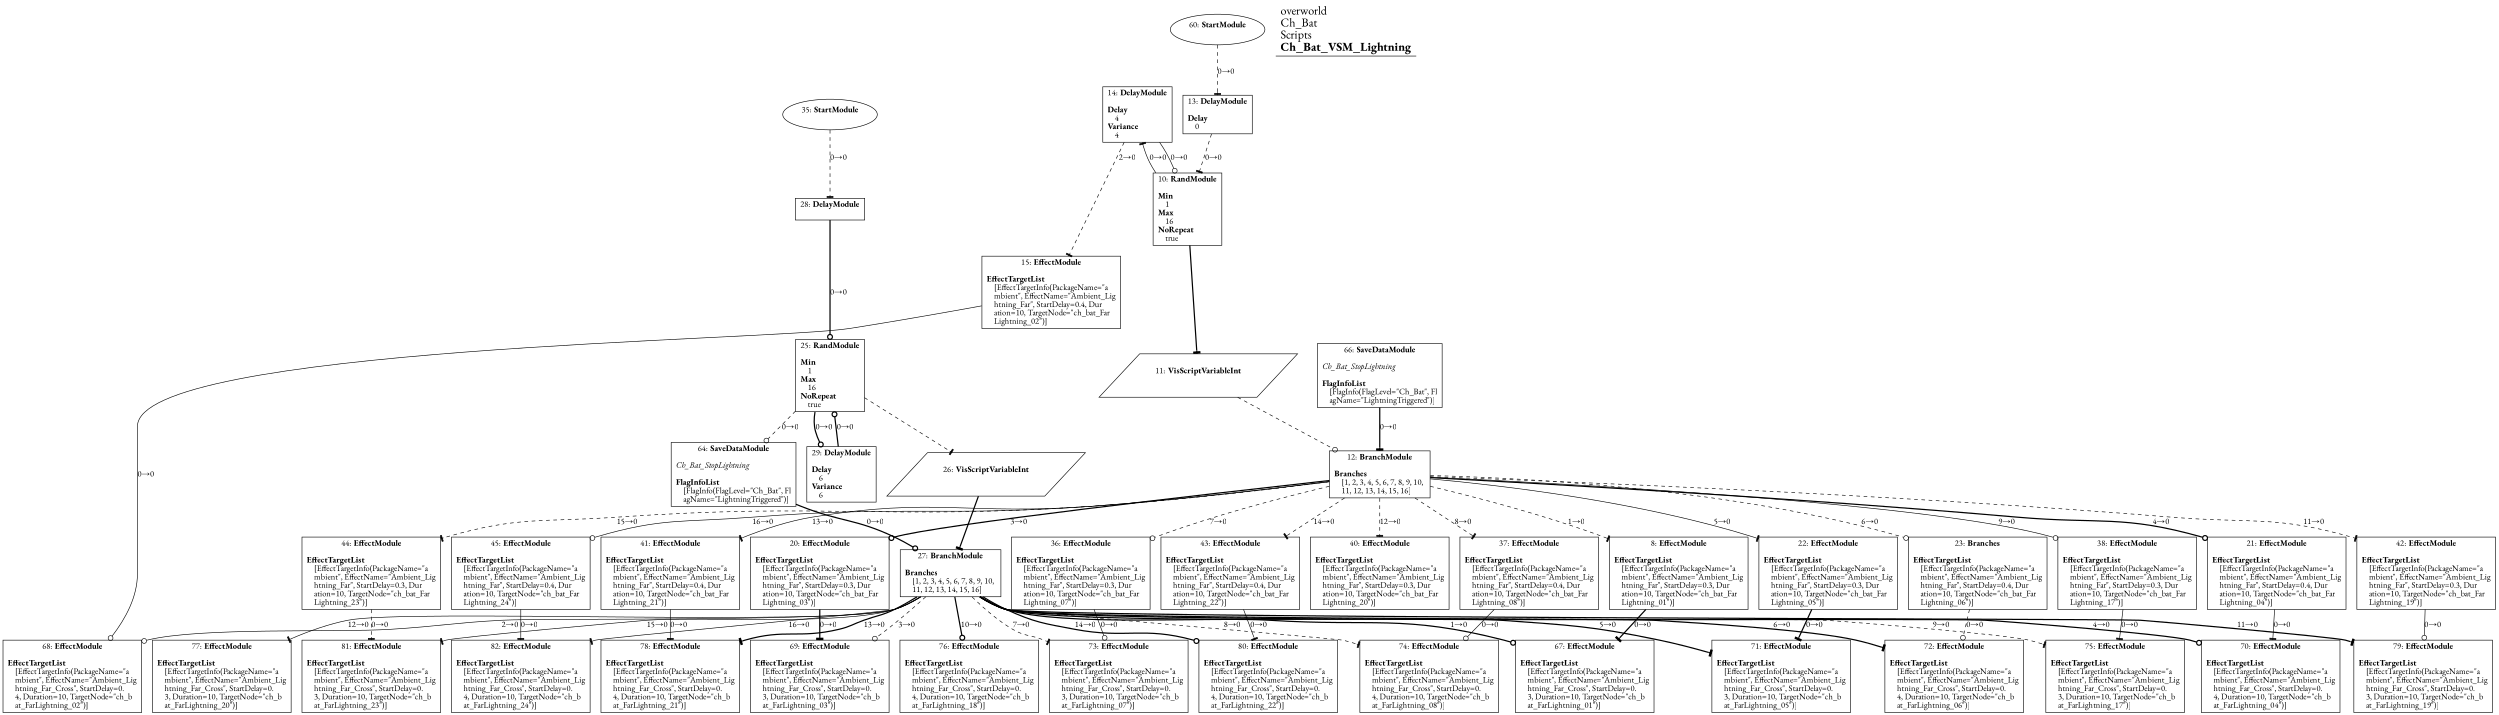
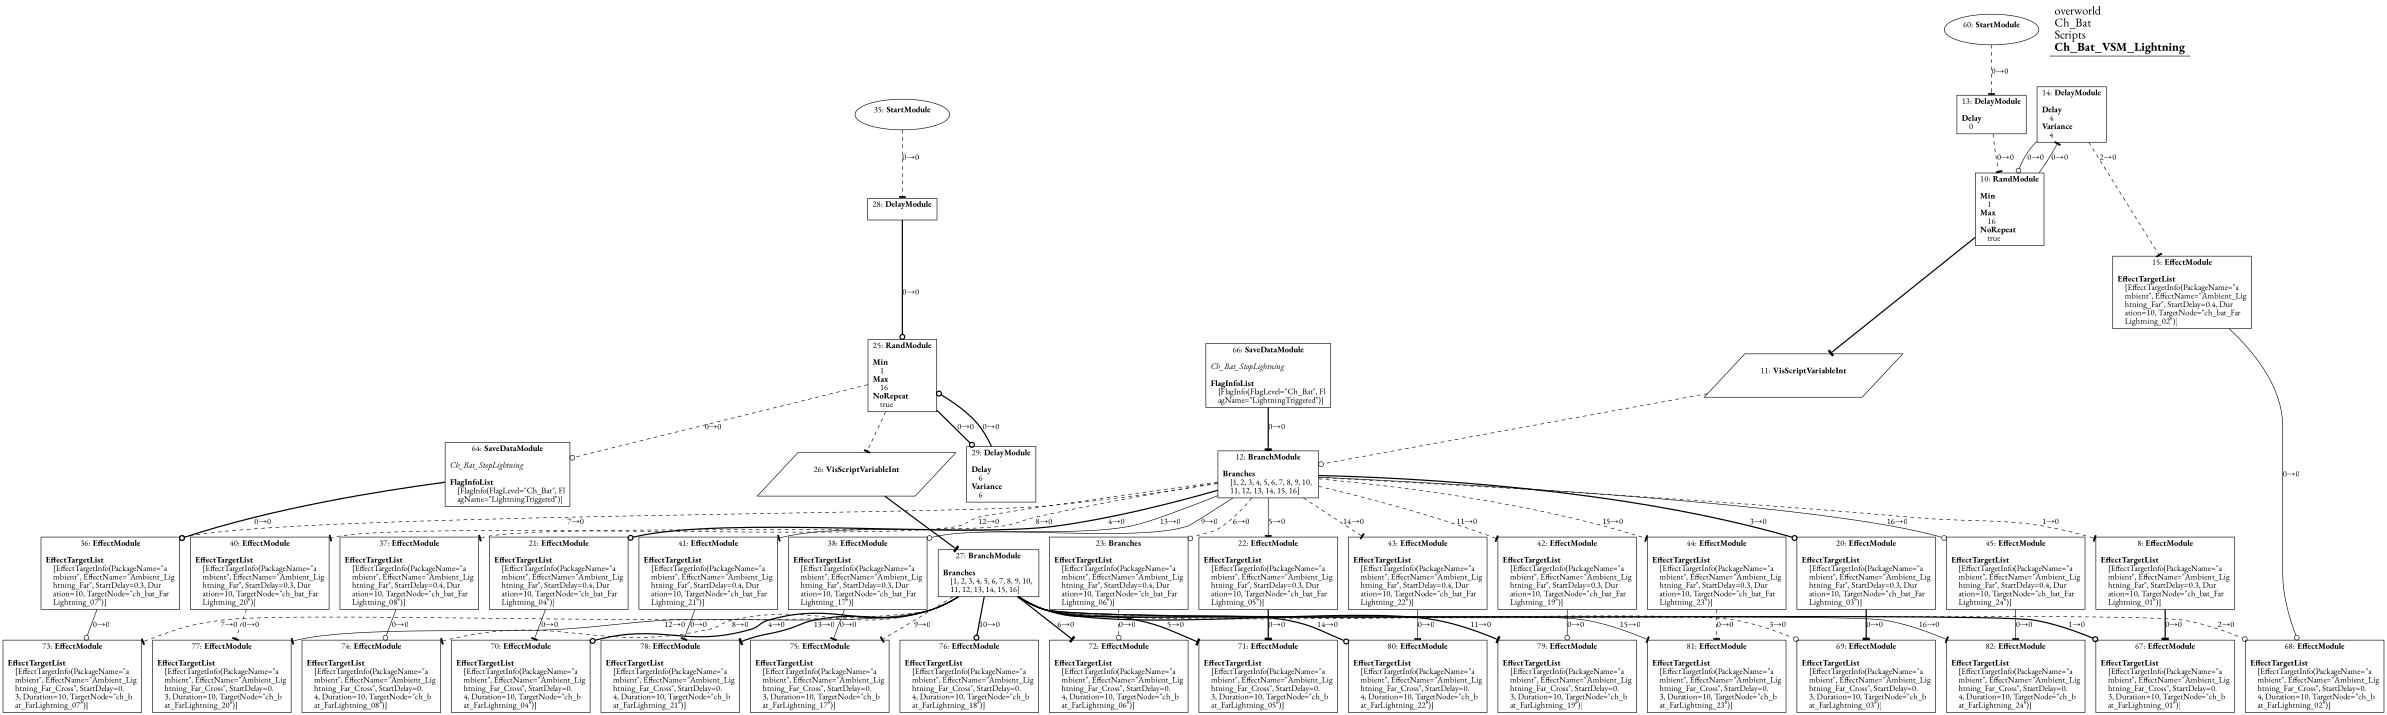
edge "64:" -> "27:": now "64:" -> "36:"
edge "27:" -> "68:": style solid -> dashed
edge "40:" -> "77:": added, label "0→0"
